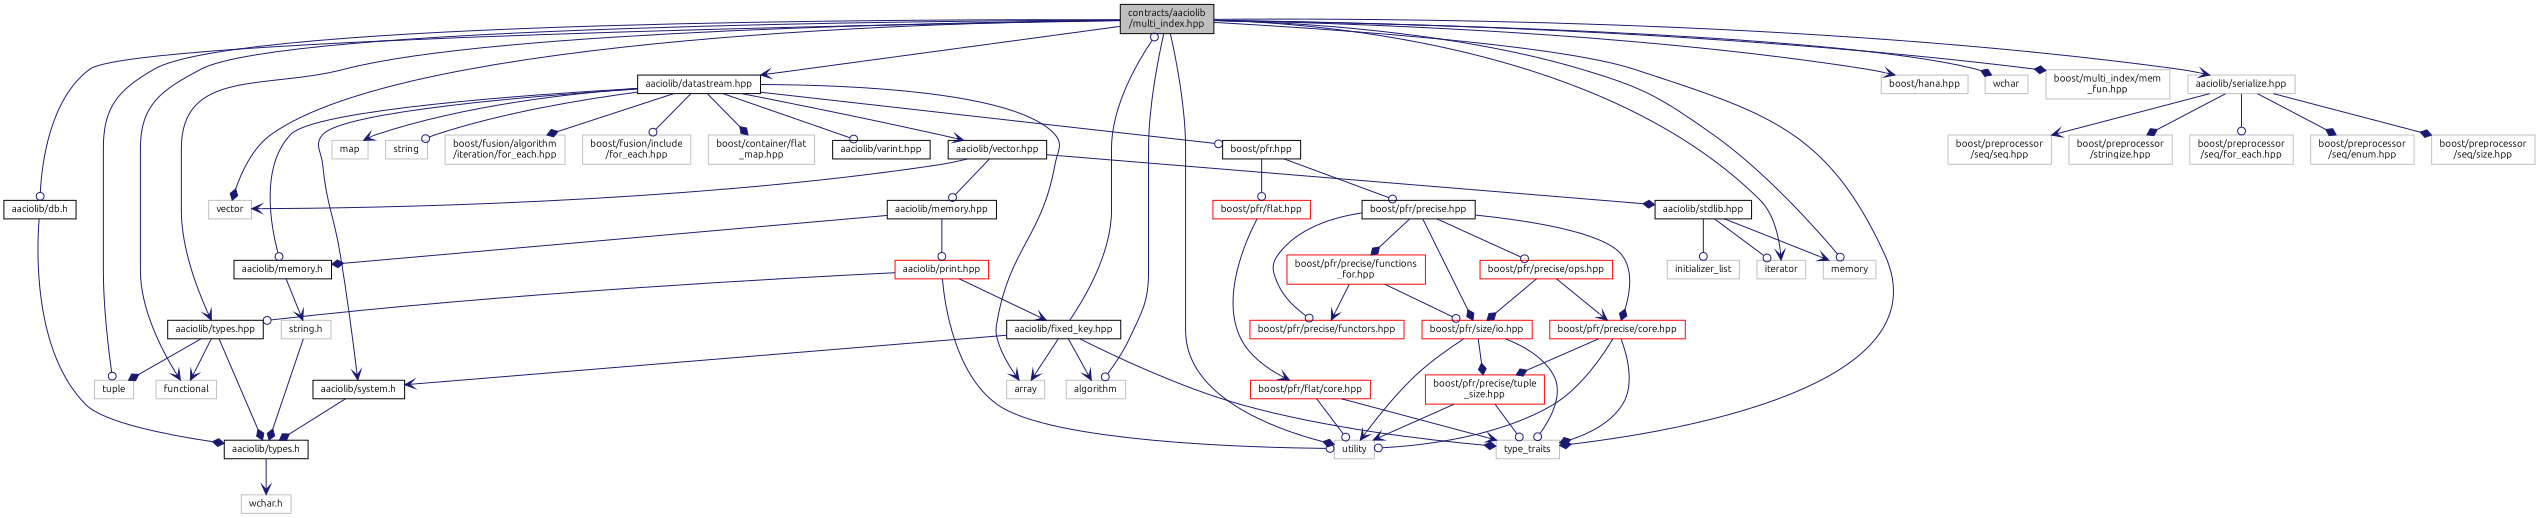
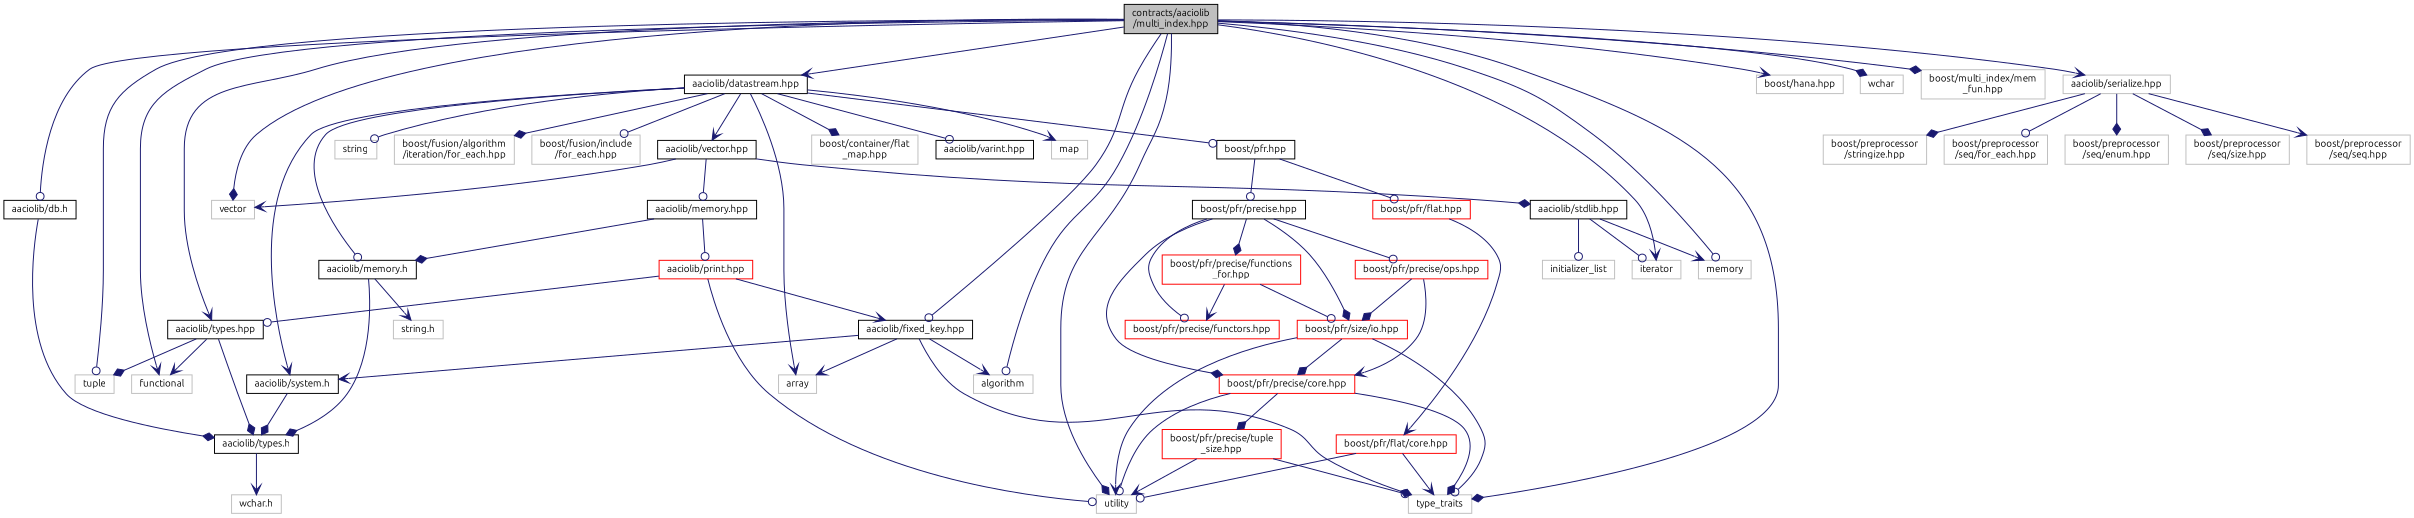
edge "aaciolib/fixed_key.hpp" -> "contracts/aaciolib /multi_index.hpp": reversed
edge "boost/pfr/size/io.hpp" -> "boost/pfr/precise/tuple _size.hpp": now "boost/pfr/size/io.hpp" -> "boost/pfr/precise/core.hpp"
edge "string.h" -> "aaciolib/types.h": now "aaciolib/memory.h" -> "aaciolib/types.h"
